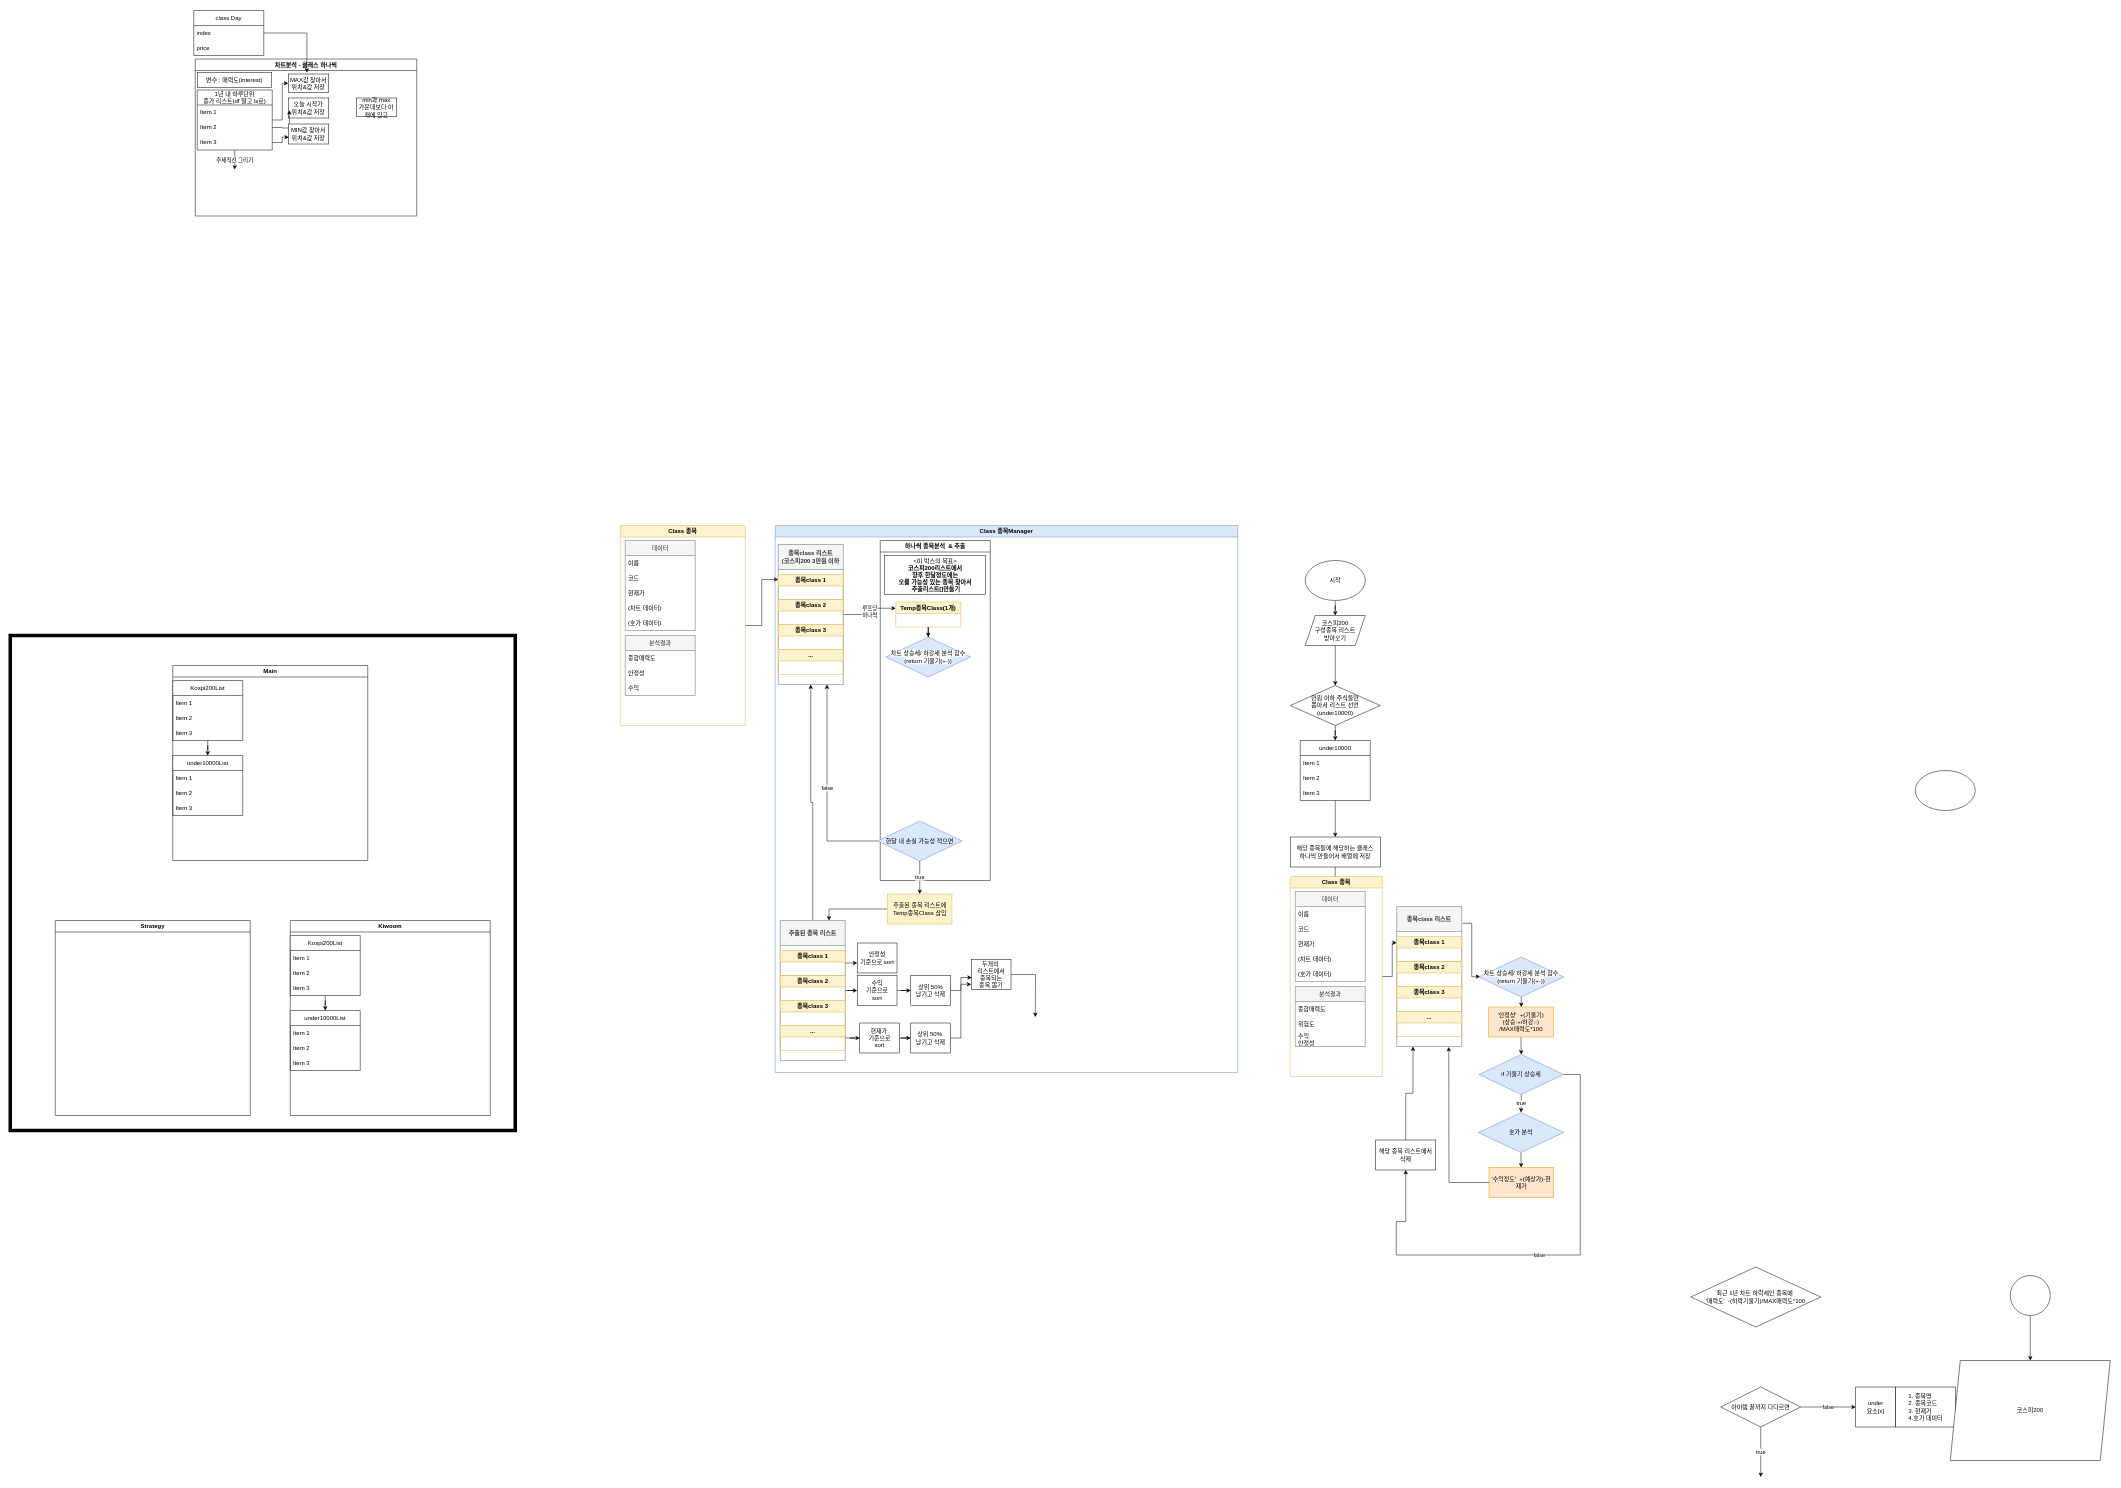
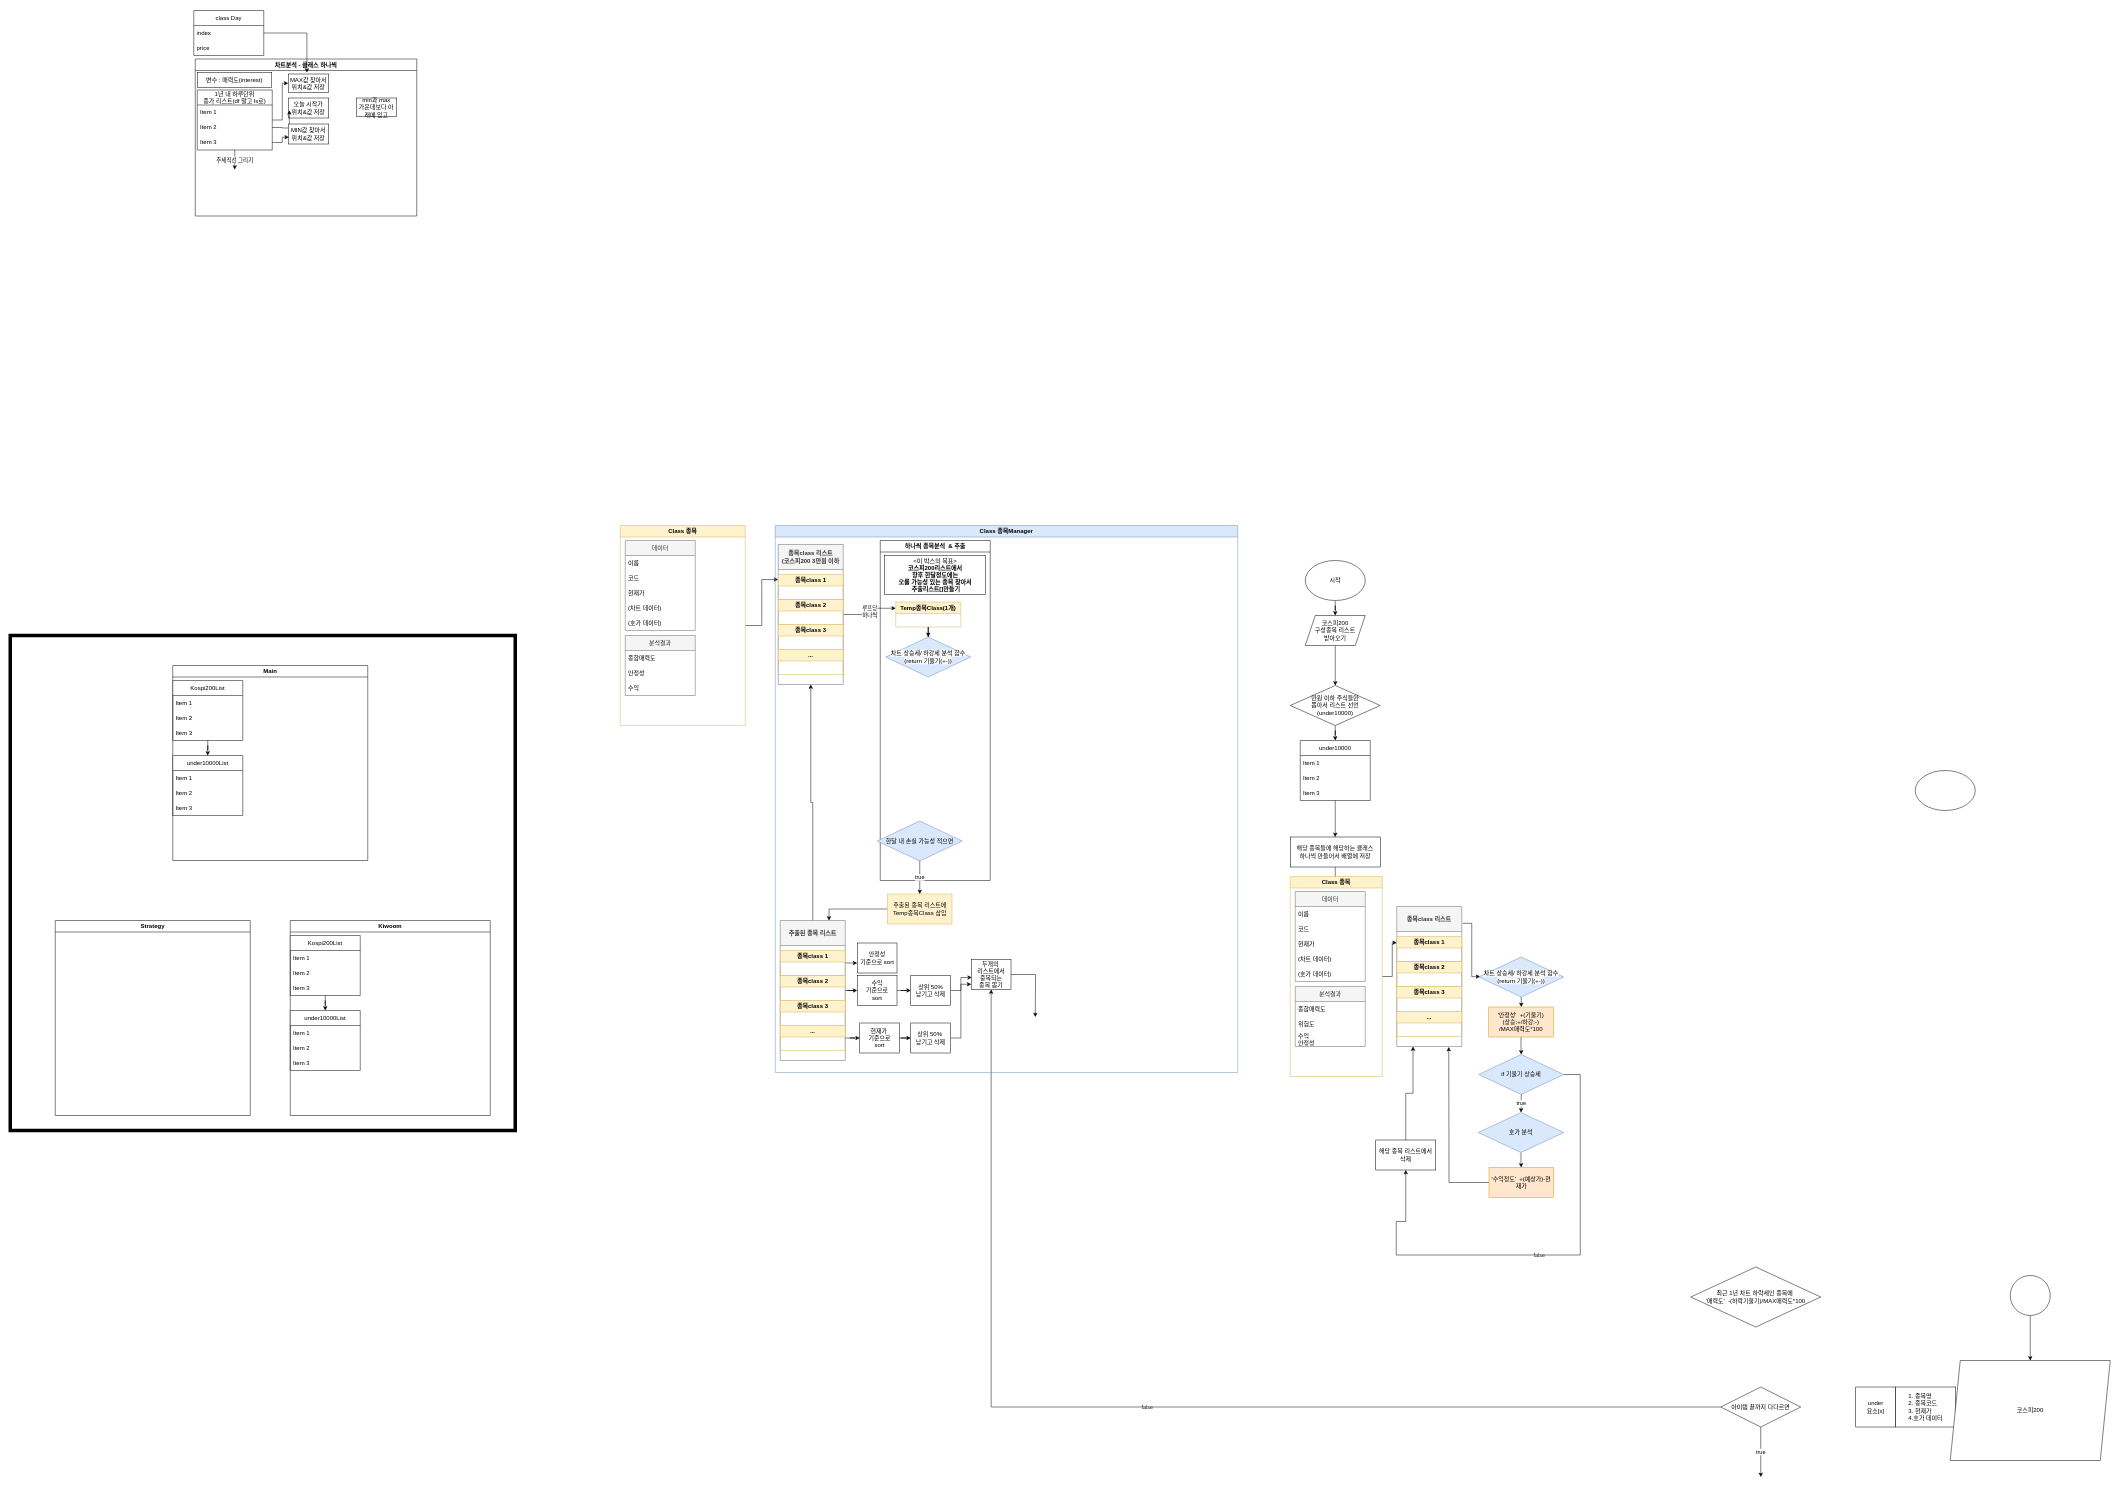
edge "한달 내 손실 가능성 적으면" -> "종목class 리스트 (코스피200 3만원 이하": removed, label "false"
edge "아이템 끝까지 다다르면" -> "under 요소[x]": now "아이템 끝까지 다다르면" -> "두개의 리스트에서 중복되는 종목 뽑기"
